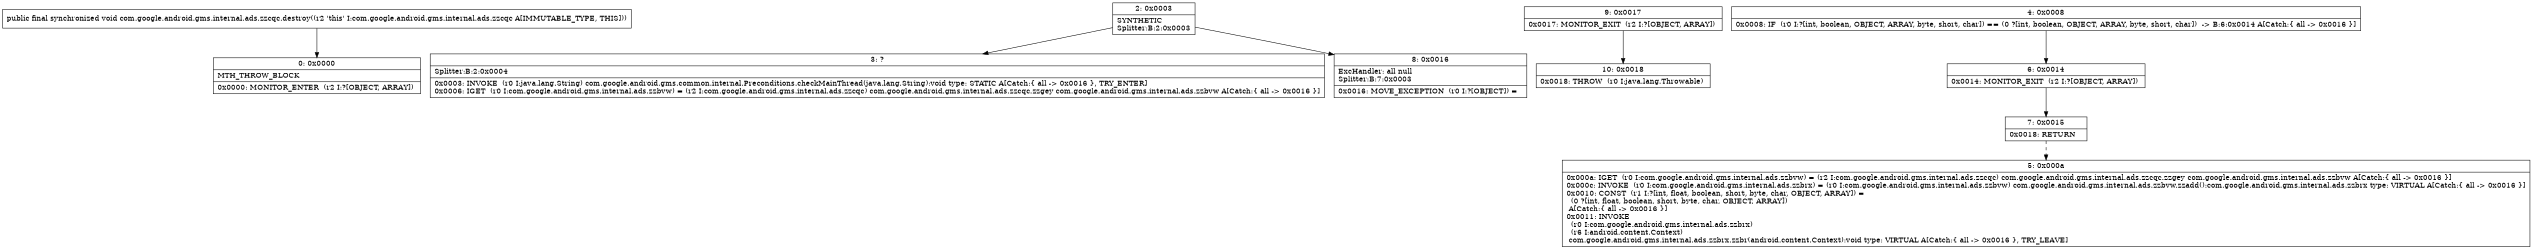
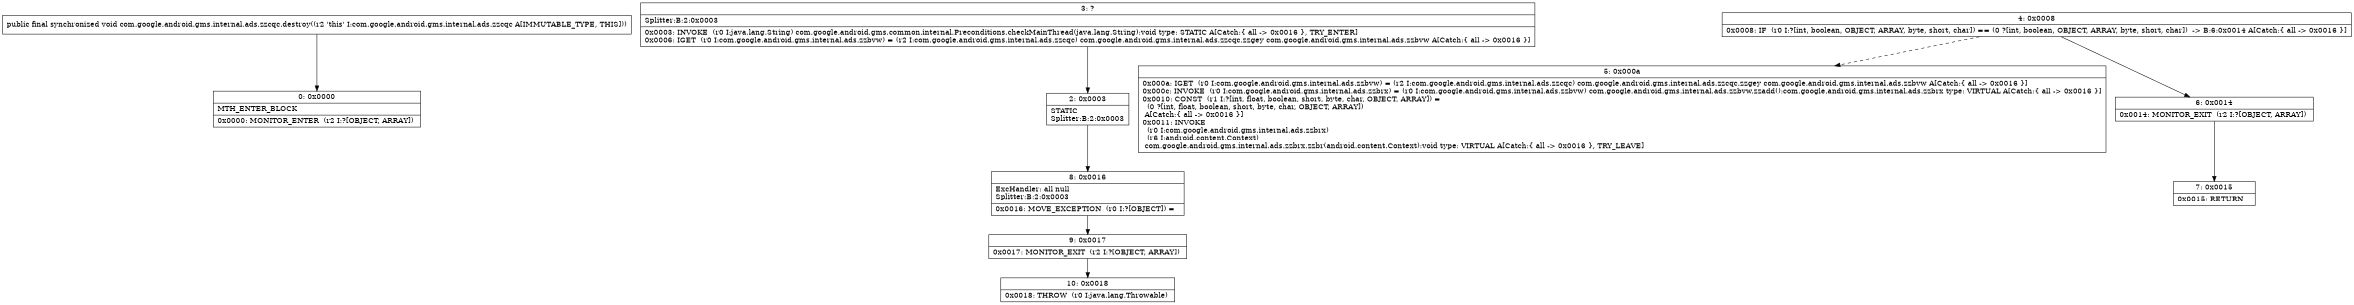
node "2: 0x0003": text "SYNTHETIC" -> "STATIC"
edge "2: 0x0003" -> "3: ?": reversed
node "3: ?": text "Splitter:B:2:0x0004" -> "Splitter:B:2:0x0003"
node "0: 0x0000": text "MTH_THROW_BLOCK" -> "MTH_ENTER_BLOCK"
node "8: 0x0016": text "Splitter:B:7:0x0003" -> "Splitter:B:2:0x0003"
node "7: 0x0015": text "0x0018: RETURN" -> "0x0015: RETURN"
edge "7: 0x0015" -> "5: 0x000a": now "4: 0x0008" -> "5: 0x000a"
edge "8: 0x0016" -> "9: 0x0017": added
